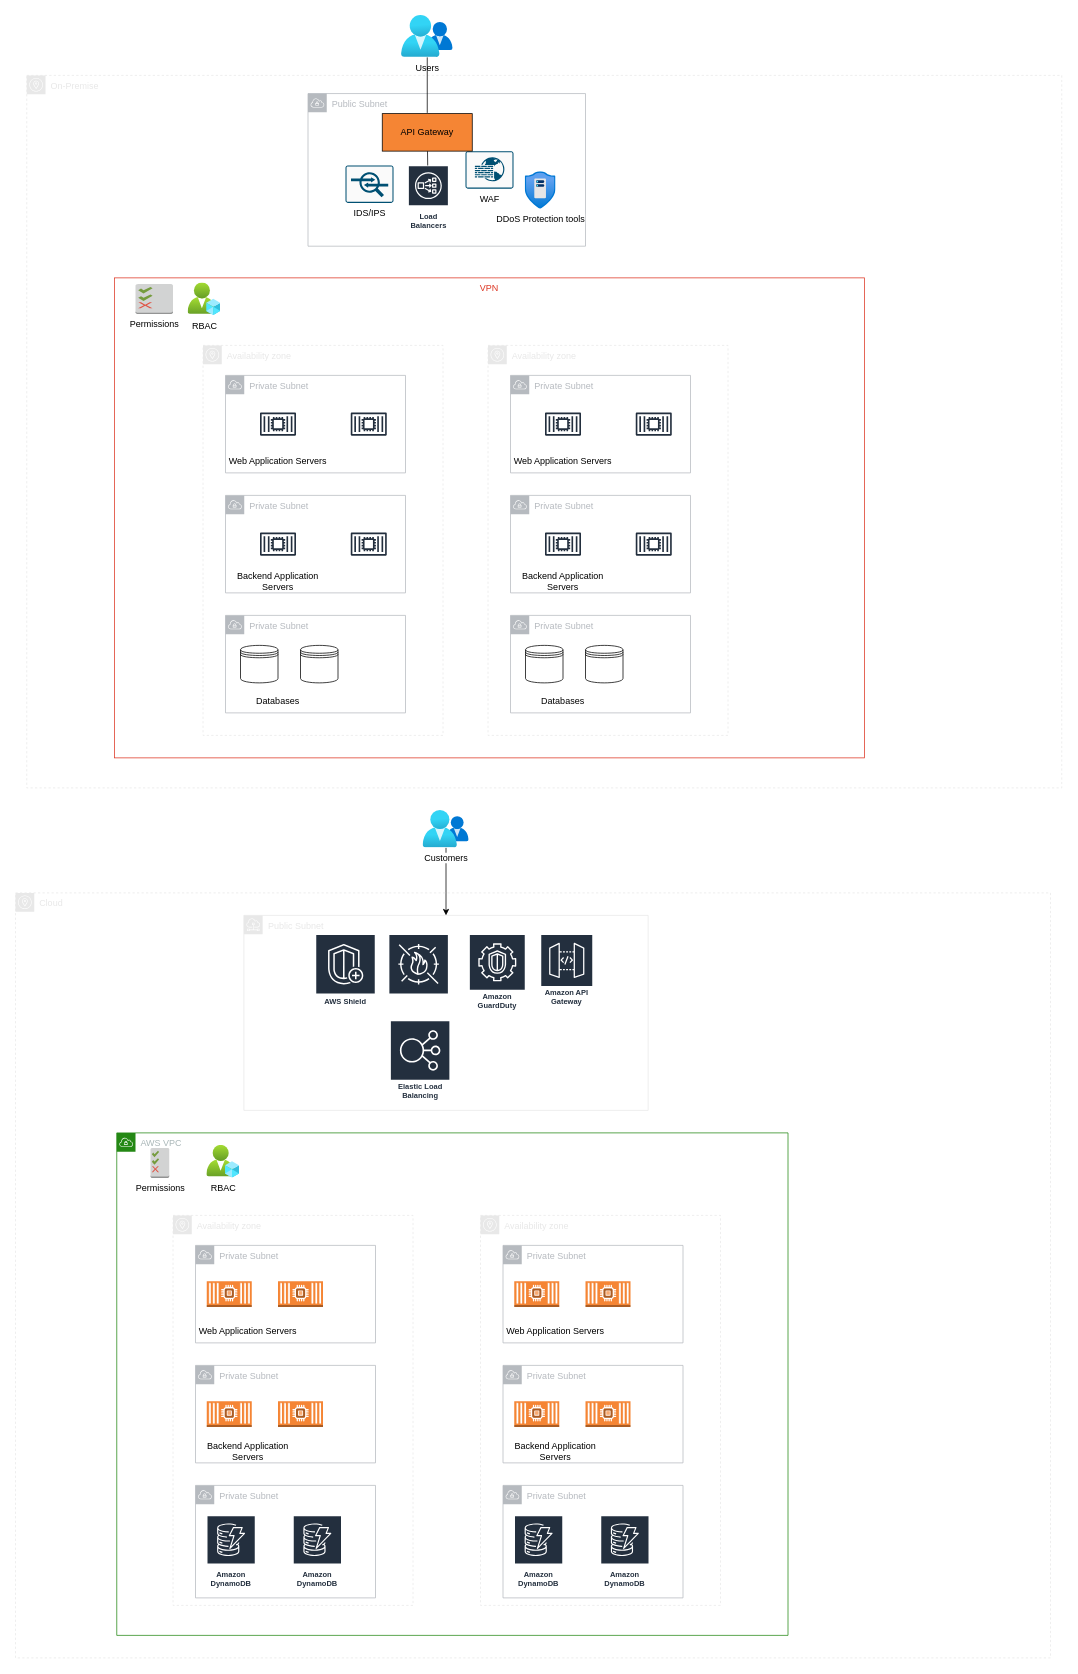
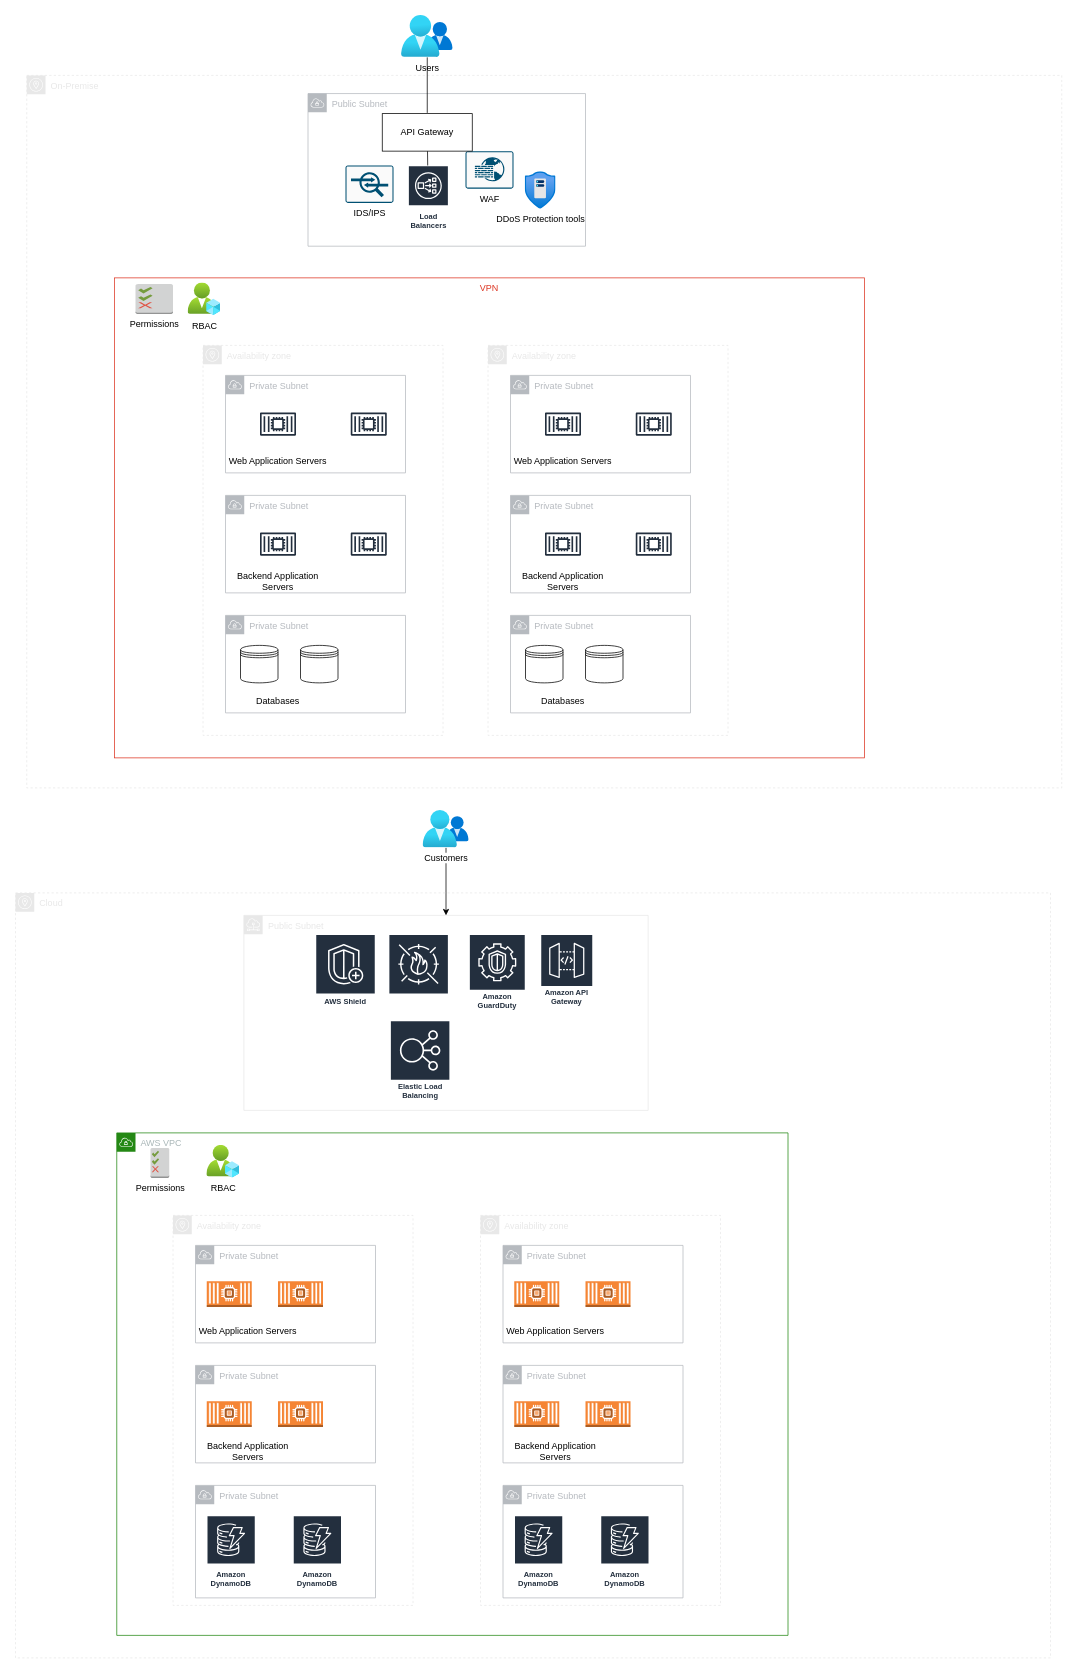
node "API Gateway": fillcolor #f58534 -> #ffffff
